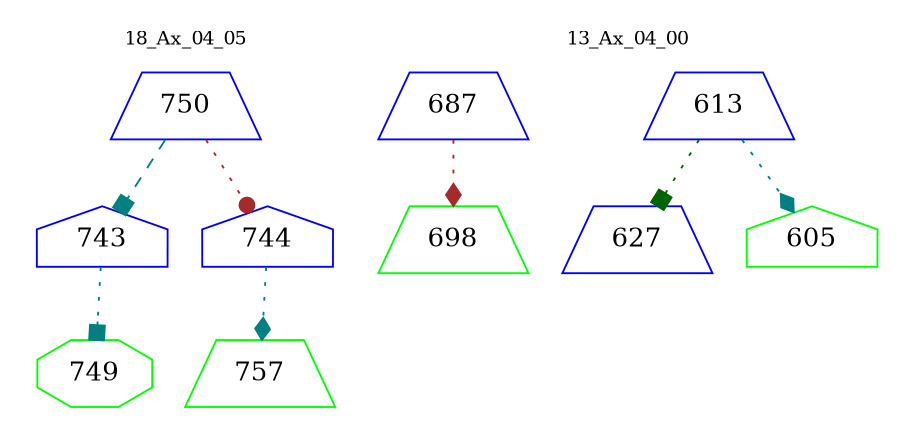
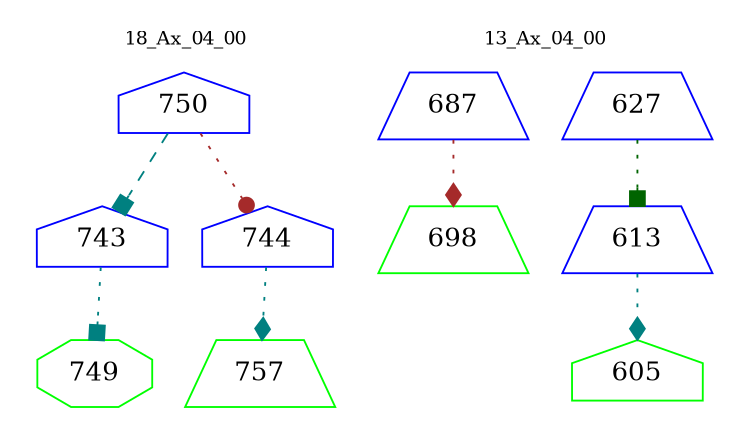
cluster "18_Ax_04_05": label "18_Ax_04_05" -> "18_Ax_04_00"
node "750": shape trapezium -> house
edge "613" -> "627": reversed
